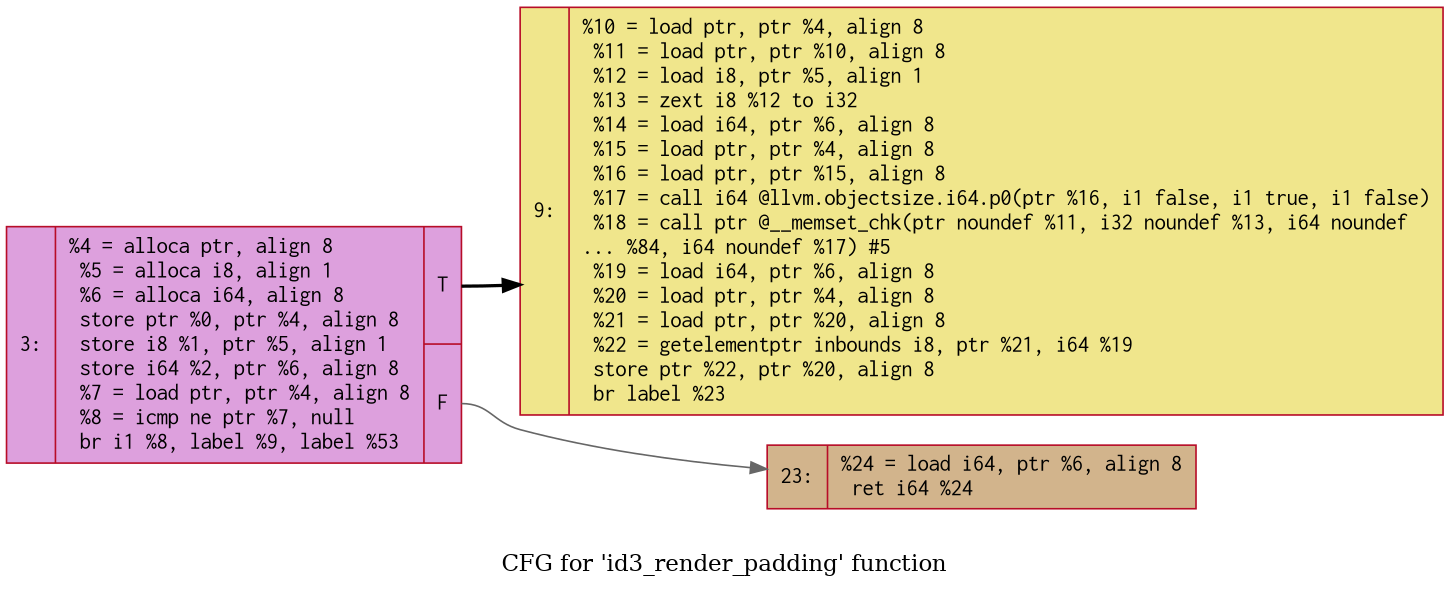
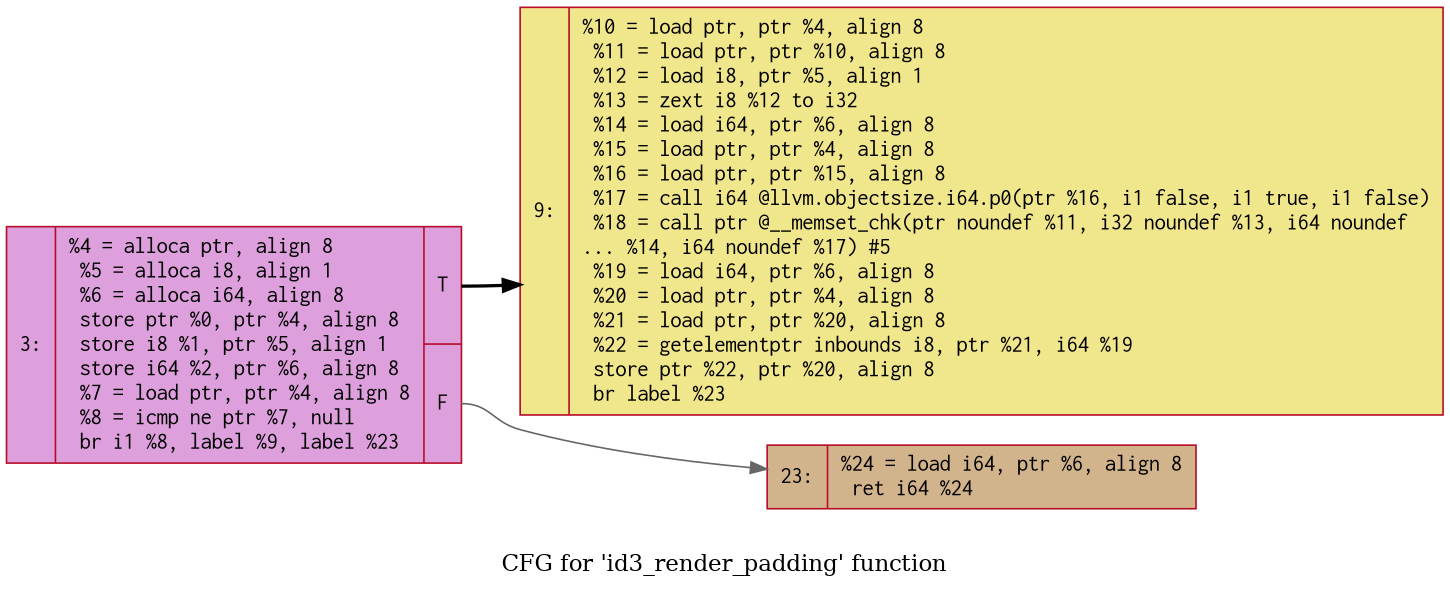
node "9:": text "... %84, i64 noundef %17) #5" -> "... %14, i64 noundef %17) #5"
node "3:": text "br i1 %8, label %9, label %53" -> "br i1 %8, label %9, label %23"
